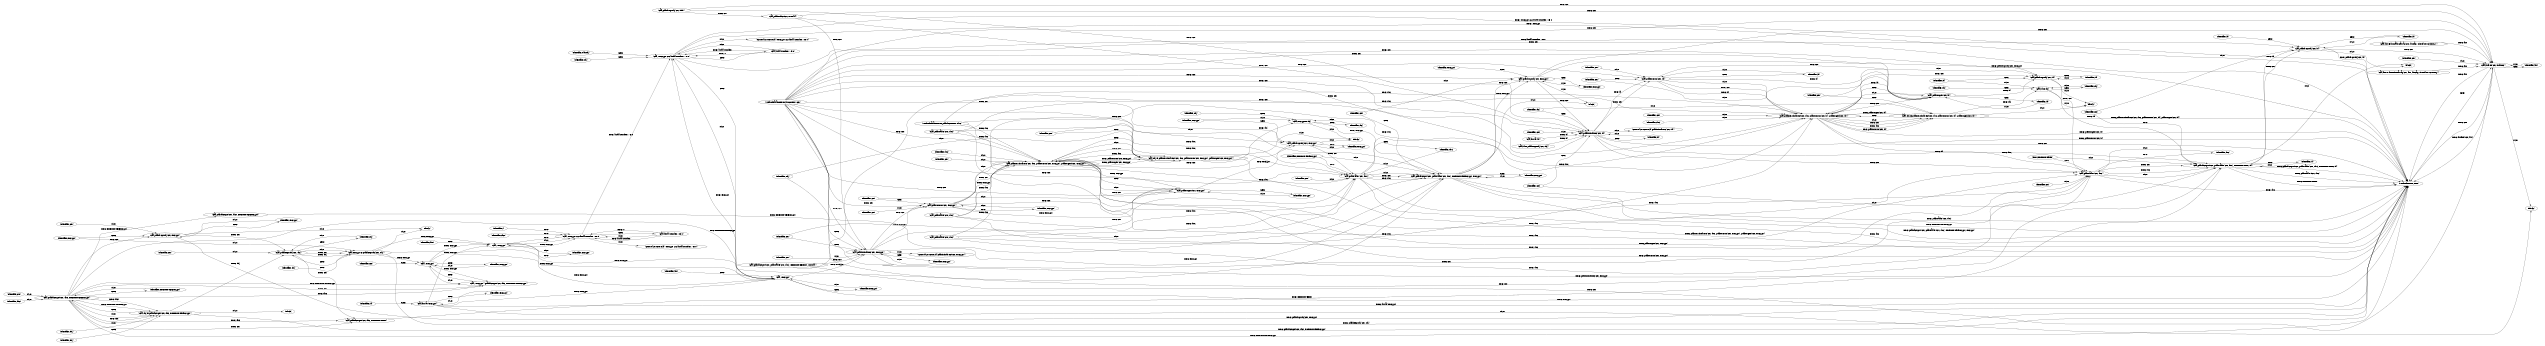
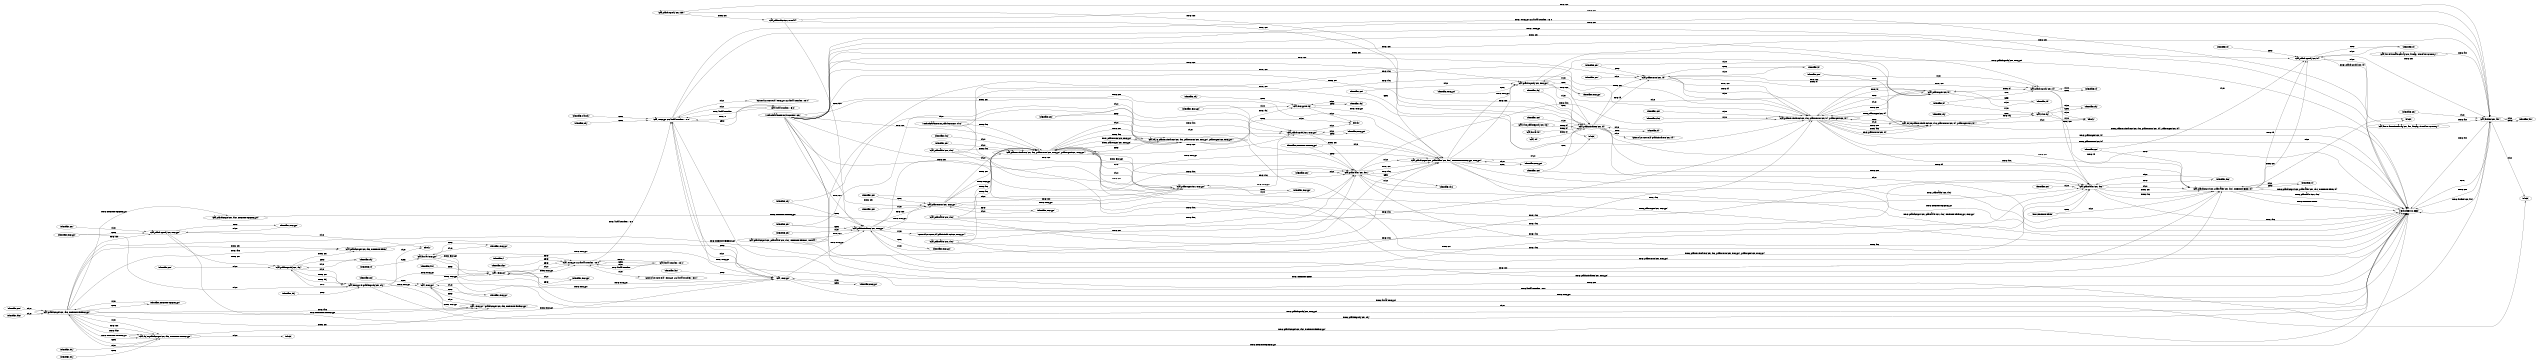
node "(Call,fz_free(ctx, indirect))": label "(Call,fz_free(ctx, indirect))" -> "(Call,fz_free(ctx, list))"
node "(Call,!id)": added
edge "(Call,obj = pdf_dict_get(ctx, dict, PDF_NAME_Encrypt))" -> "(Call,pdf_keep_obj(ctx, obj))": removed, label "DDG: obj"
